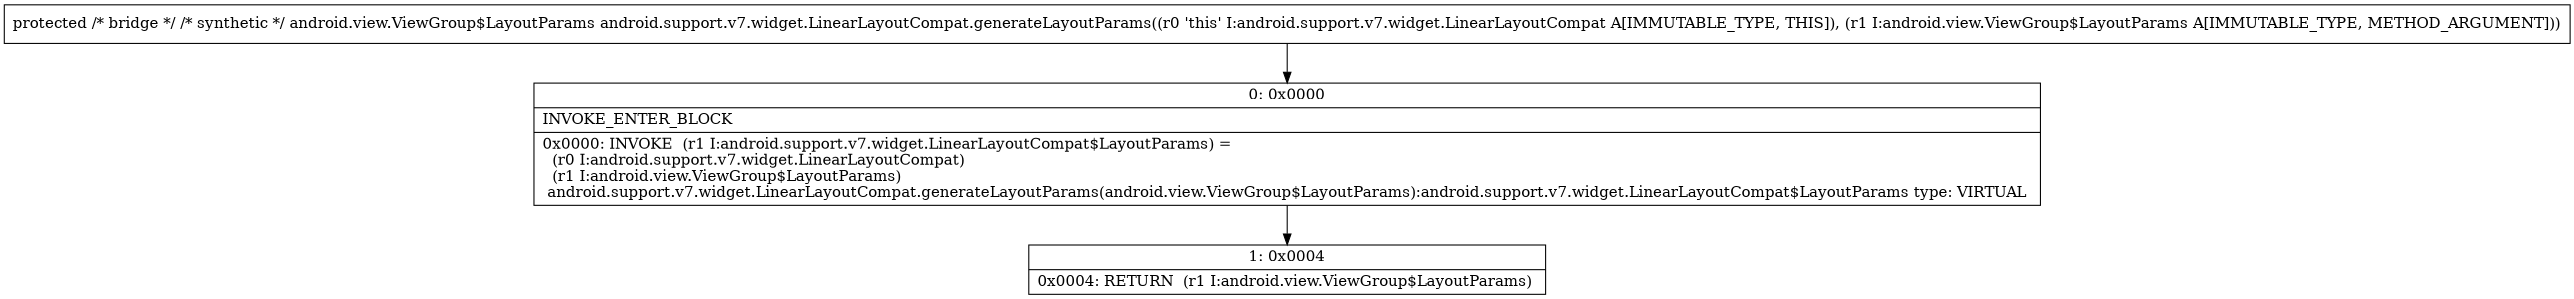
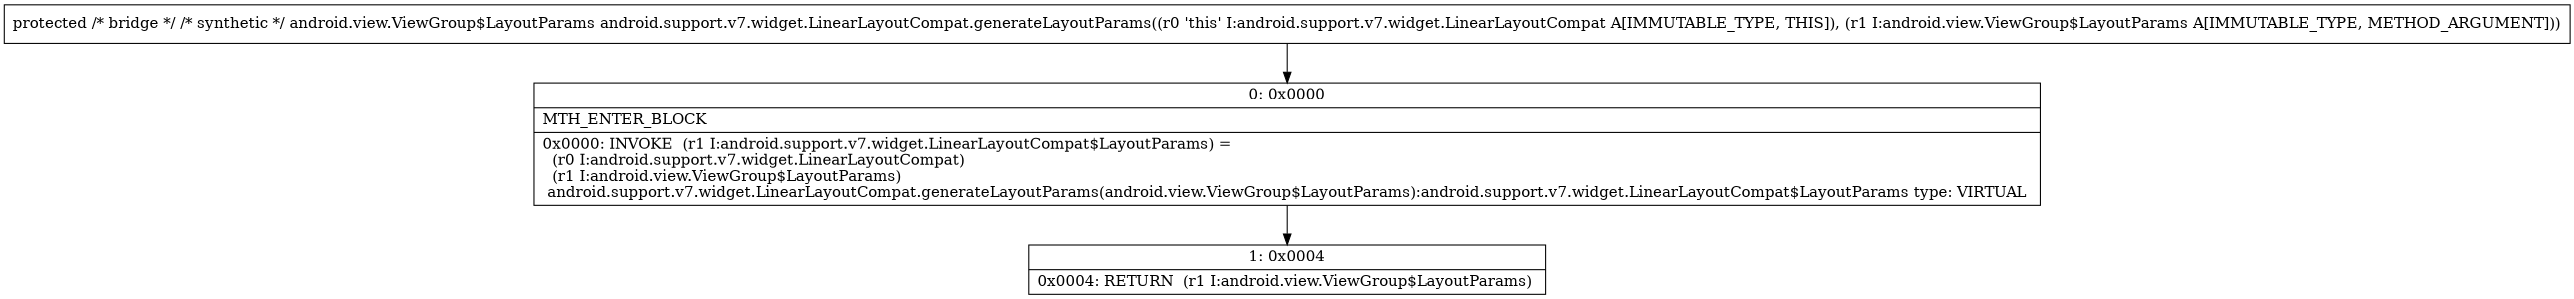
node "0: 0x0000": text "INVOKE_ENTER_BLOCK" -> "MTH_ENTER_BLOCK"
